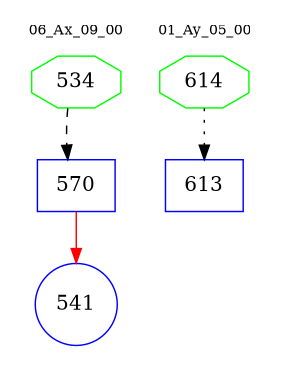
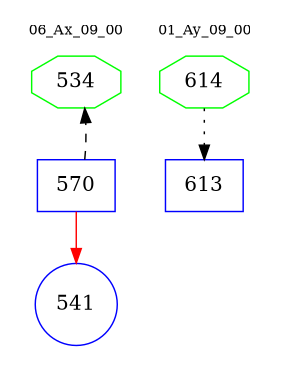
cluster "01_Ay_05_00": label "01_Ay_05_00" -> "01_Ay_09_00"
edge "534" -> "570": reversed
